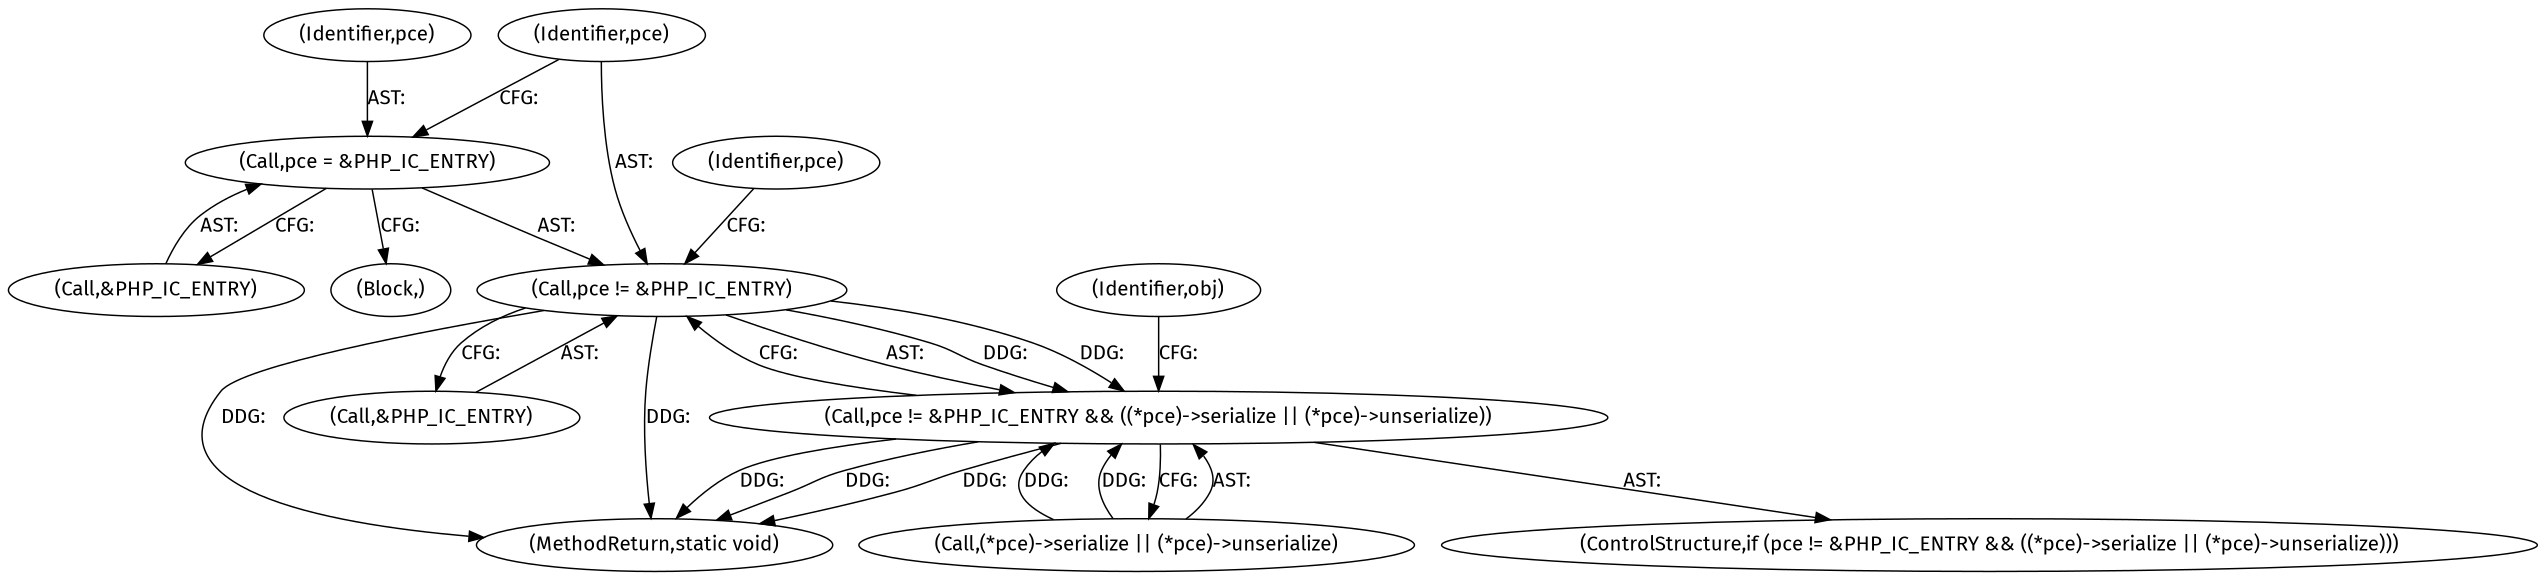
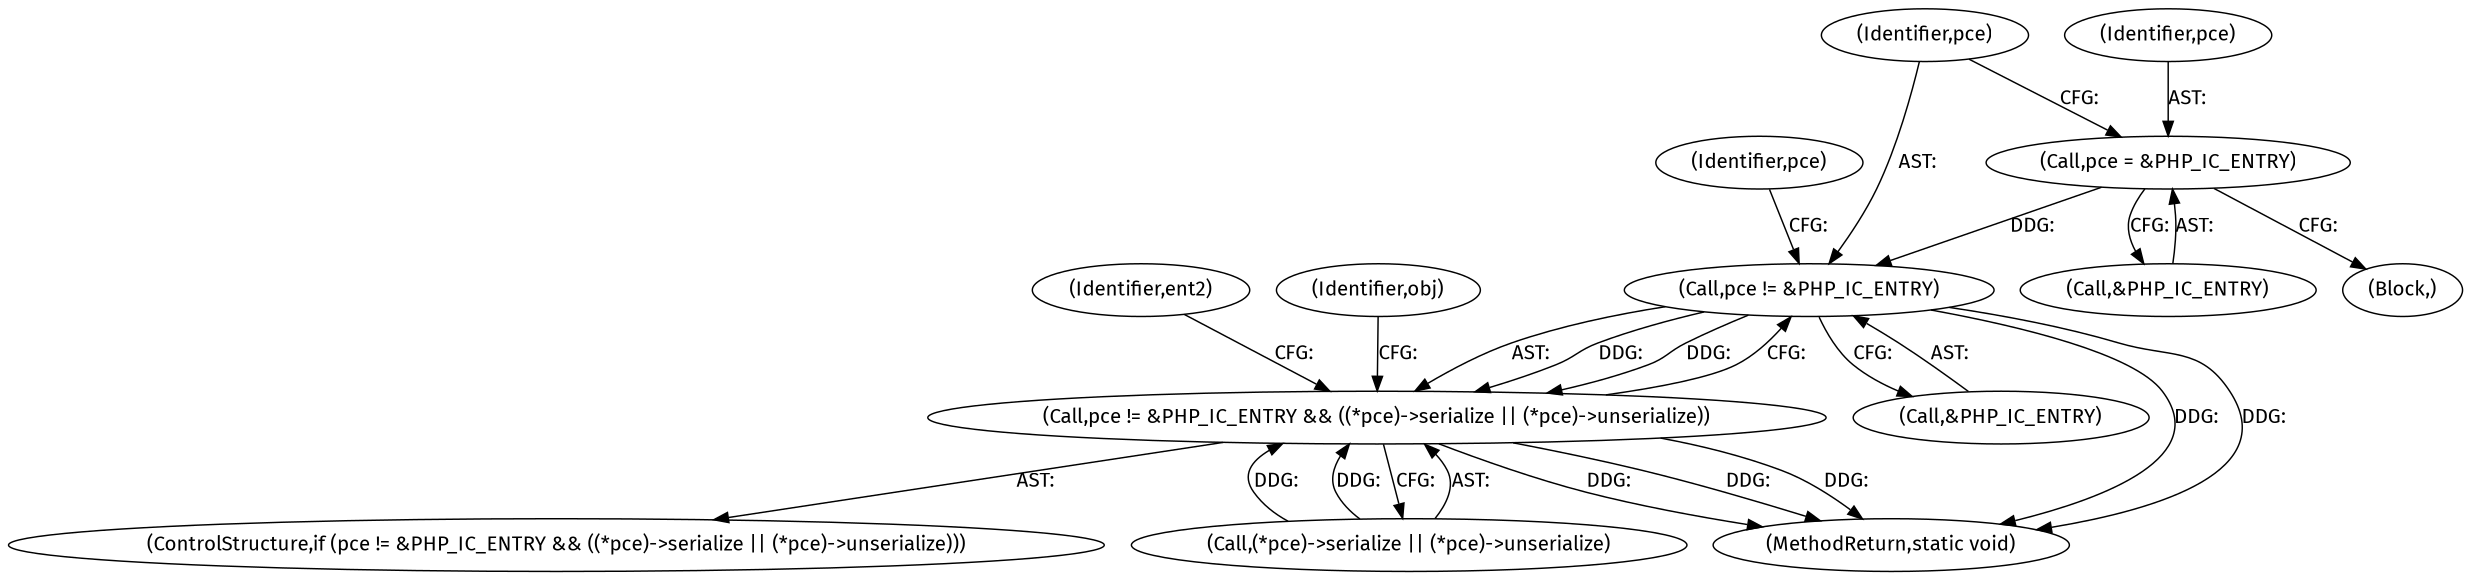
edge "(Call,pce = &PHP_IC_ENTRY)" -> "(Call,pce != &PHP_IC_ENTRY)": label "AST: " -> "DDG: "
node "(Identifier,ent2)": added
